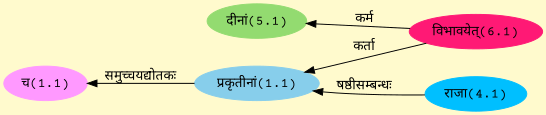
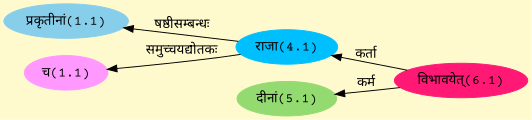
edge "विभावयेत्(6.1)" -> "प्रकृतीनां(1.1)": now "विभावयेत्(6.1)" -> "राजा(4.1)"
edge "प्रकृतीनां(1.1)" -> "च(1.1)": now "राजा(4.1)" -> "च(1.1)"
